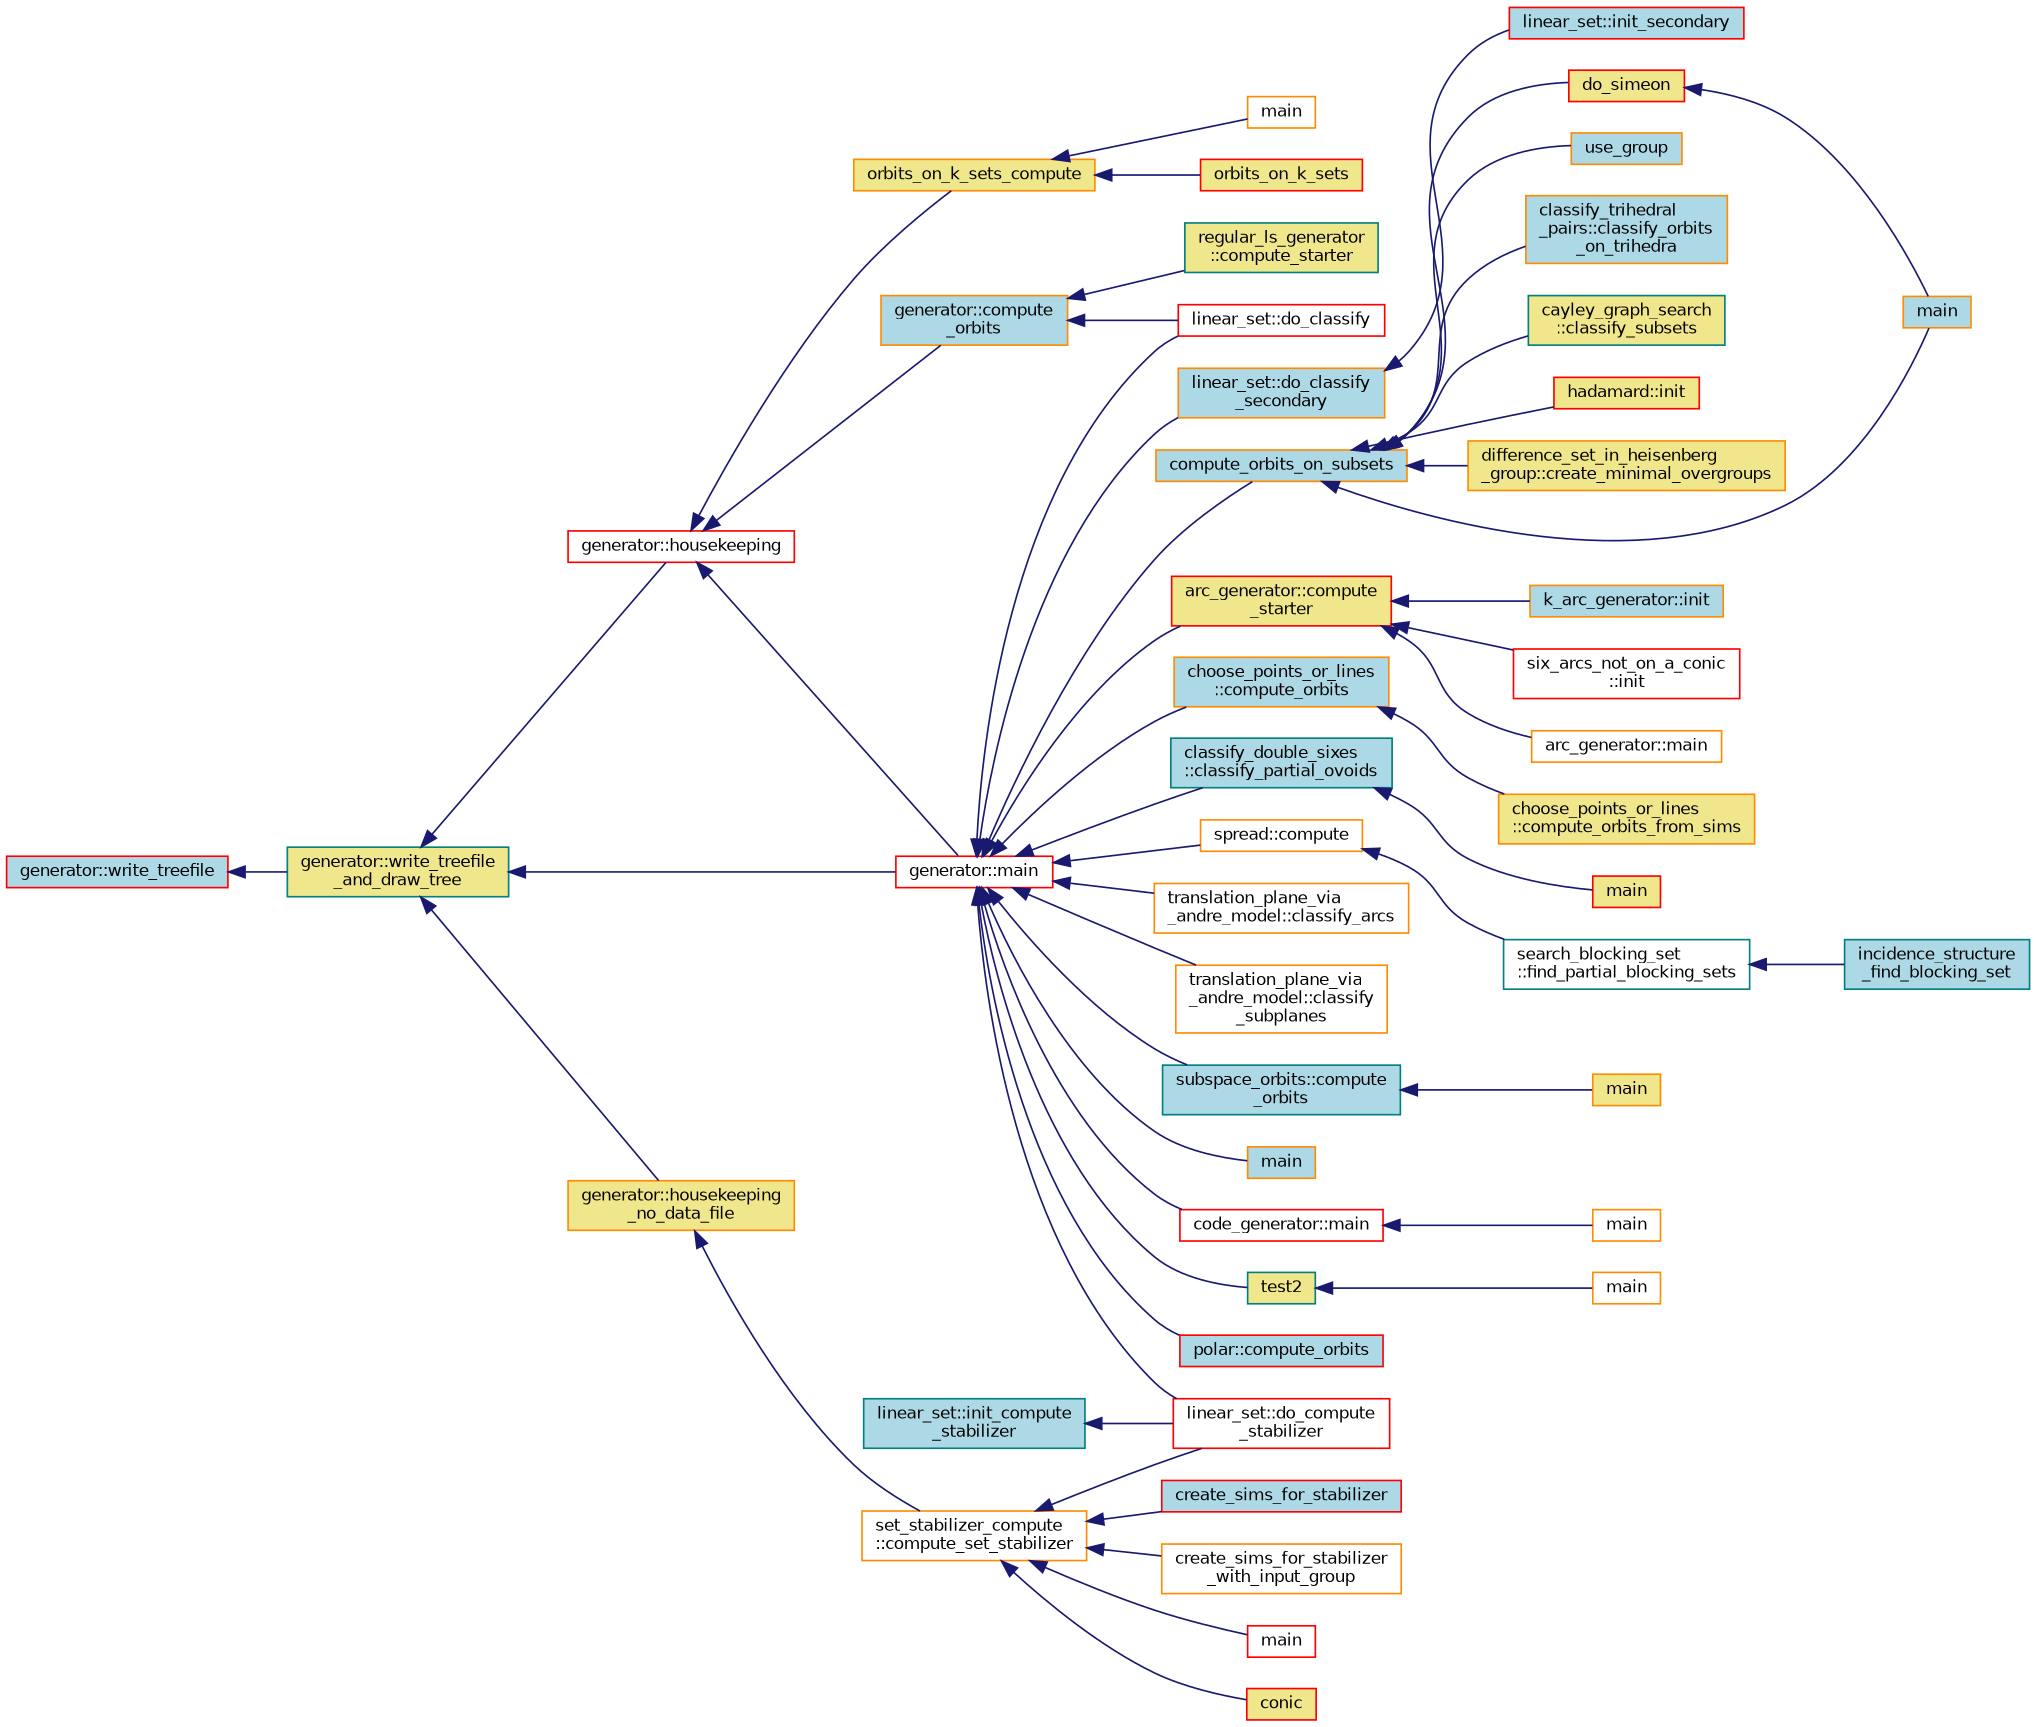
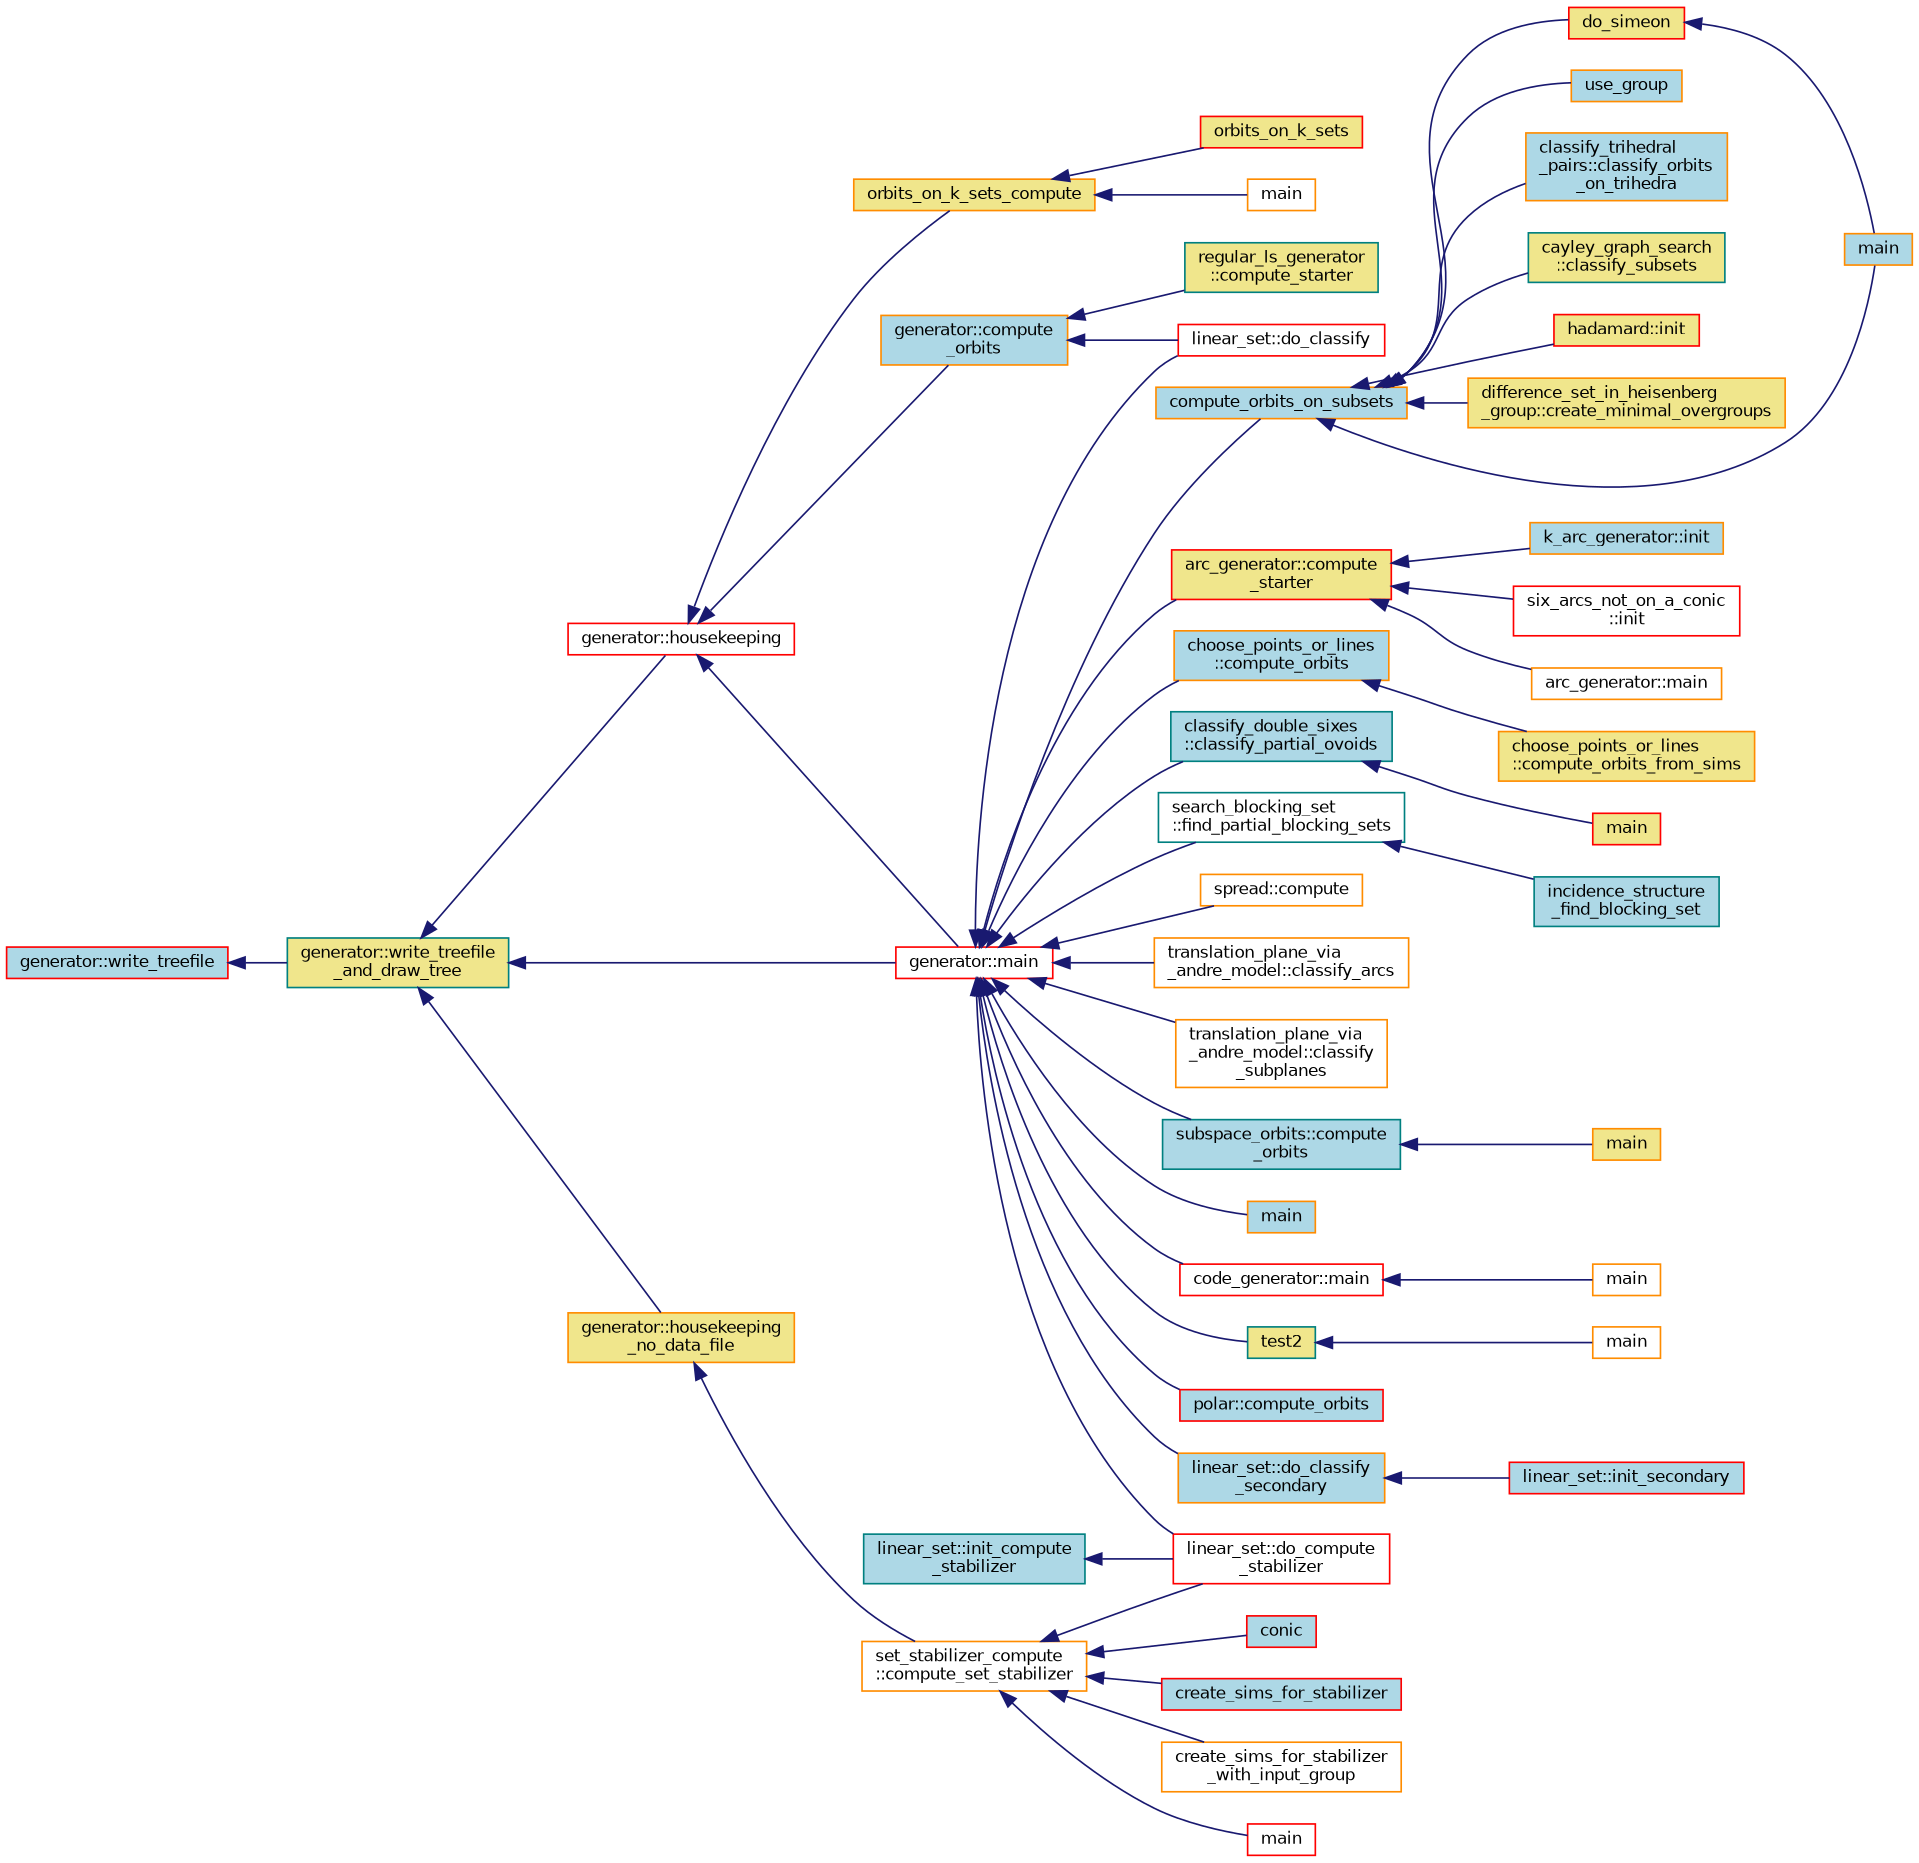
edge "search_blocking_set ::find_partial_blocking_sets" -> "spread::compute": now "search_blocking_set ::find_partial_blocking_sets" -> "generator::main"
node "conic": fillcolor khaki -> lightblue
